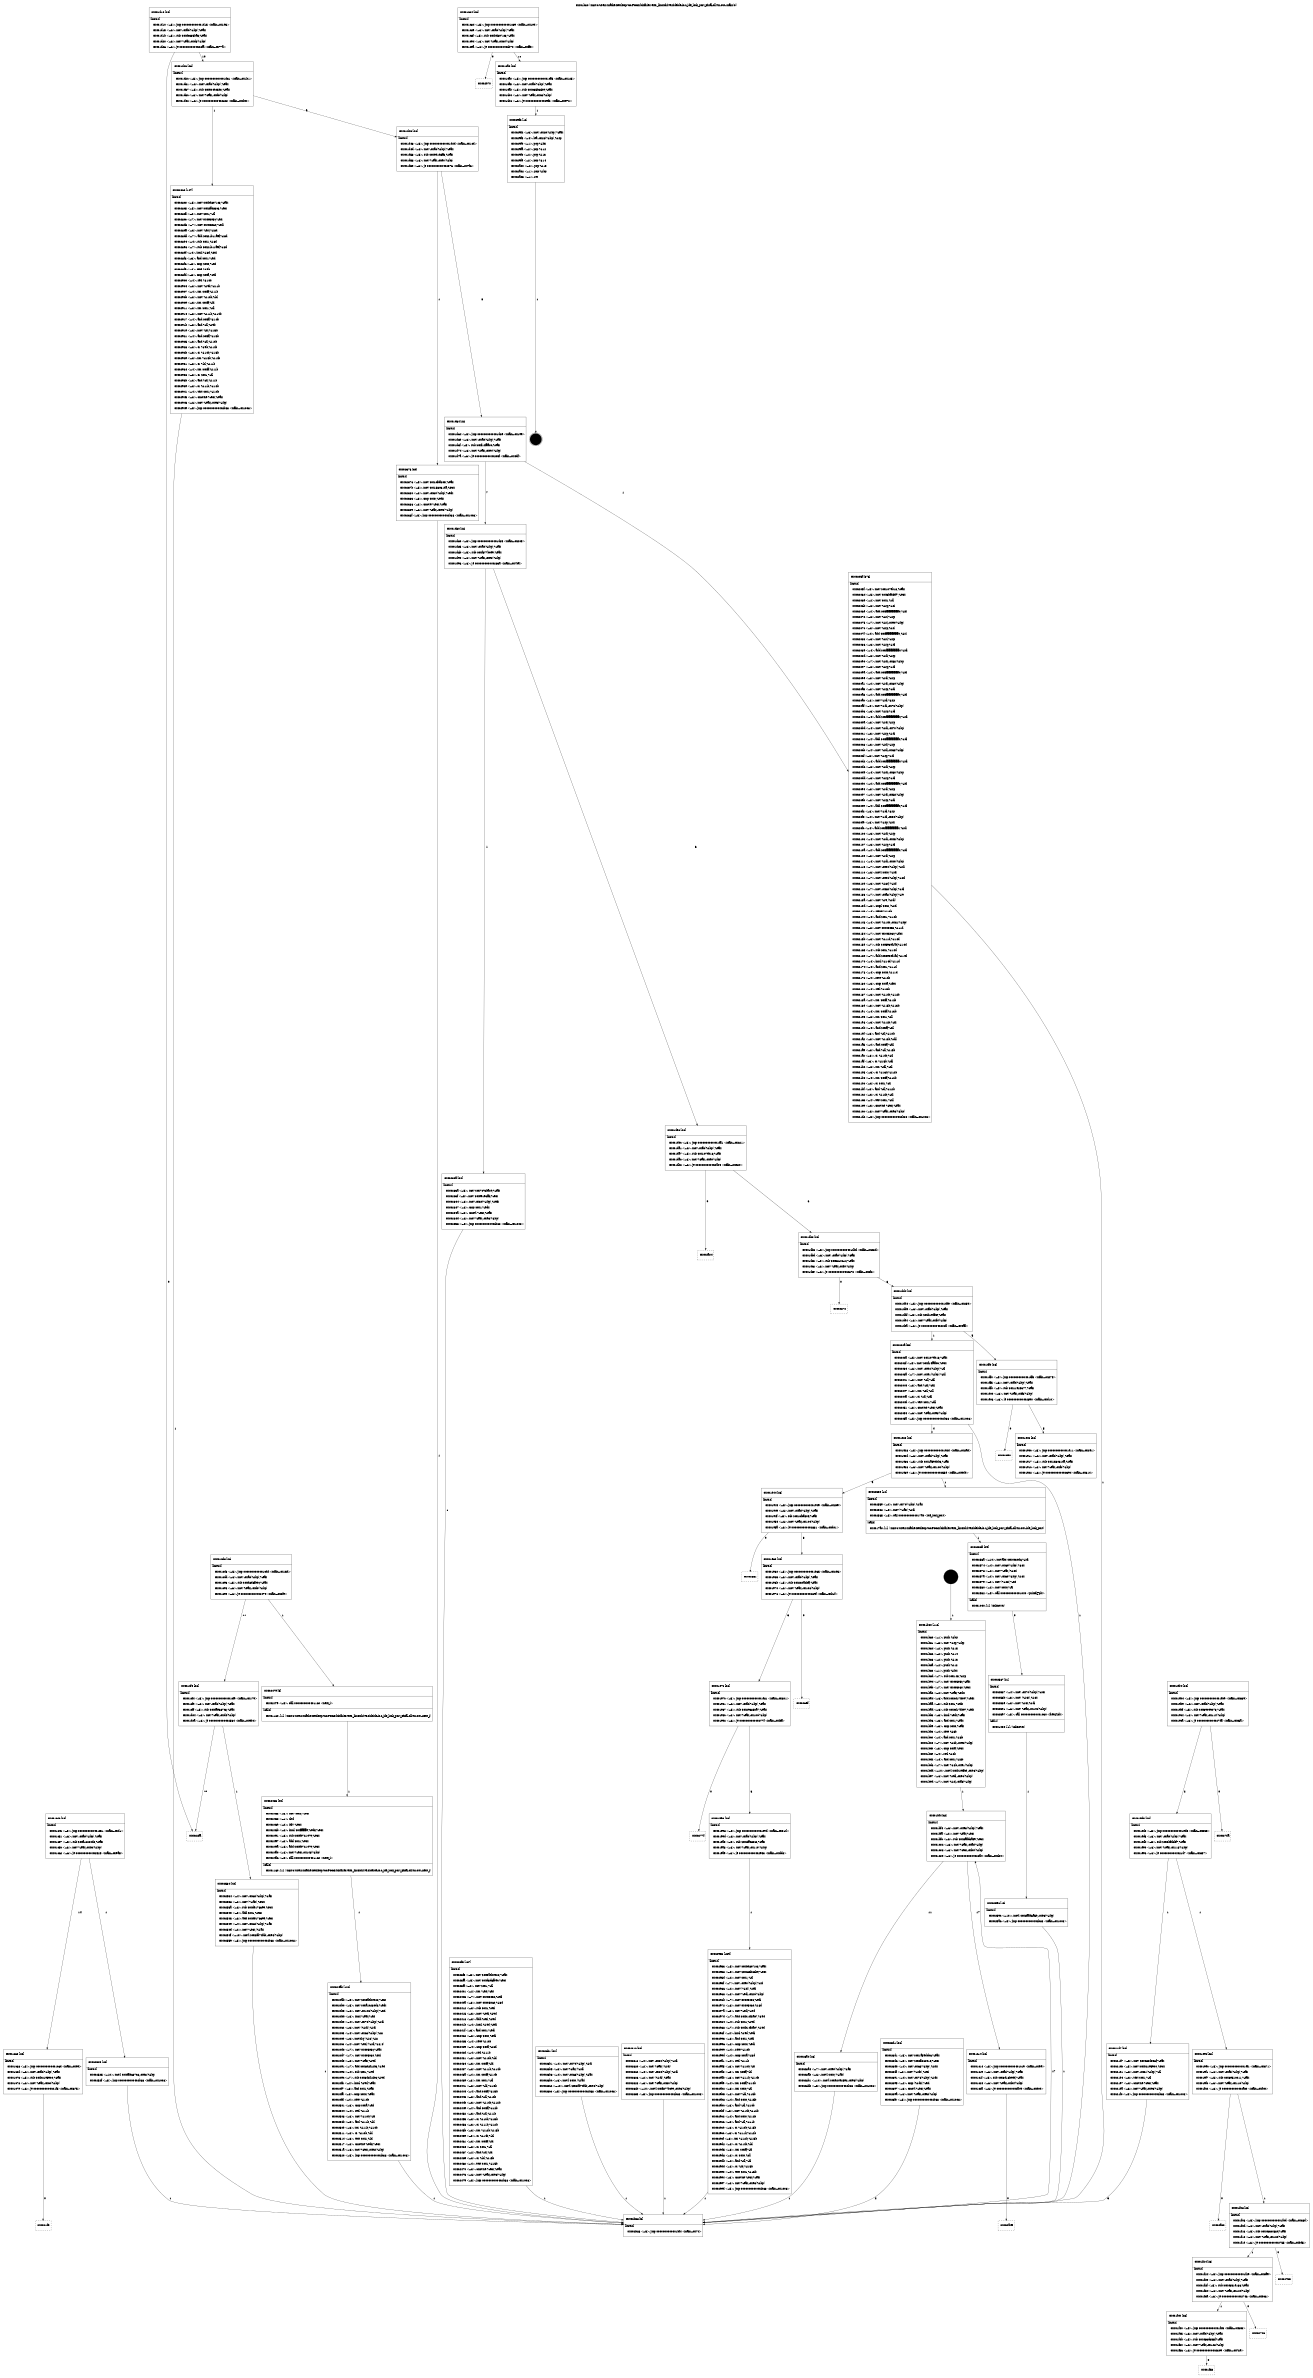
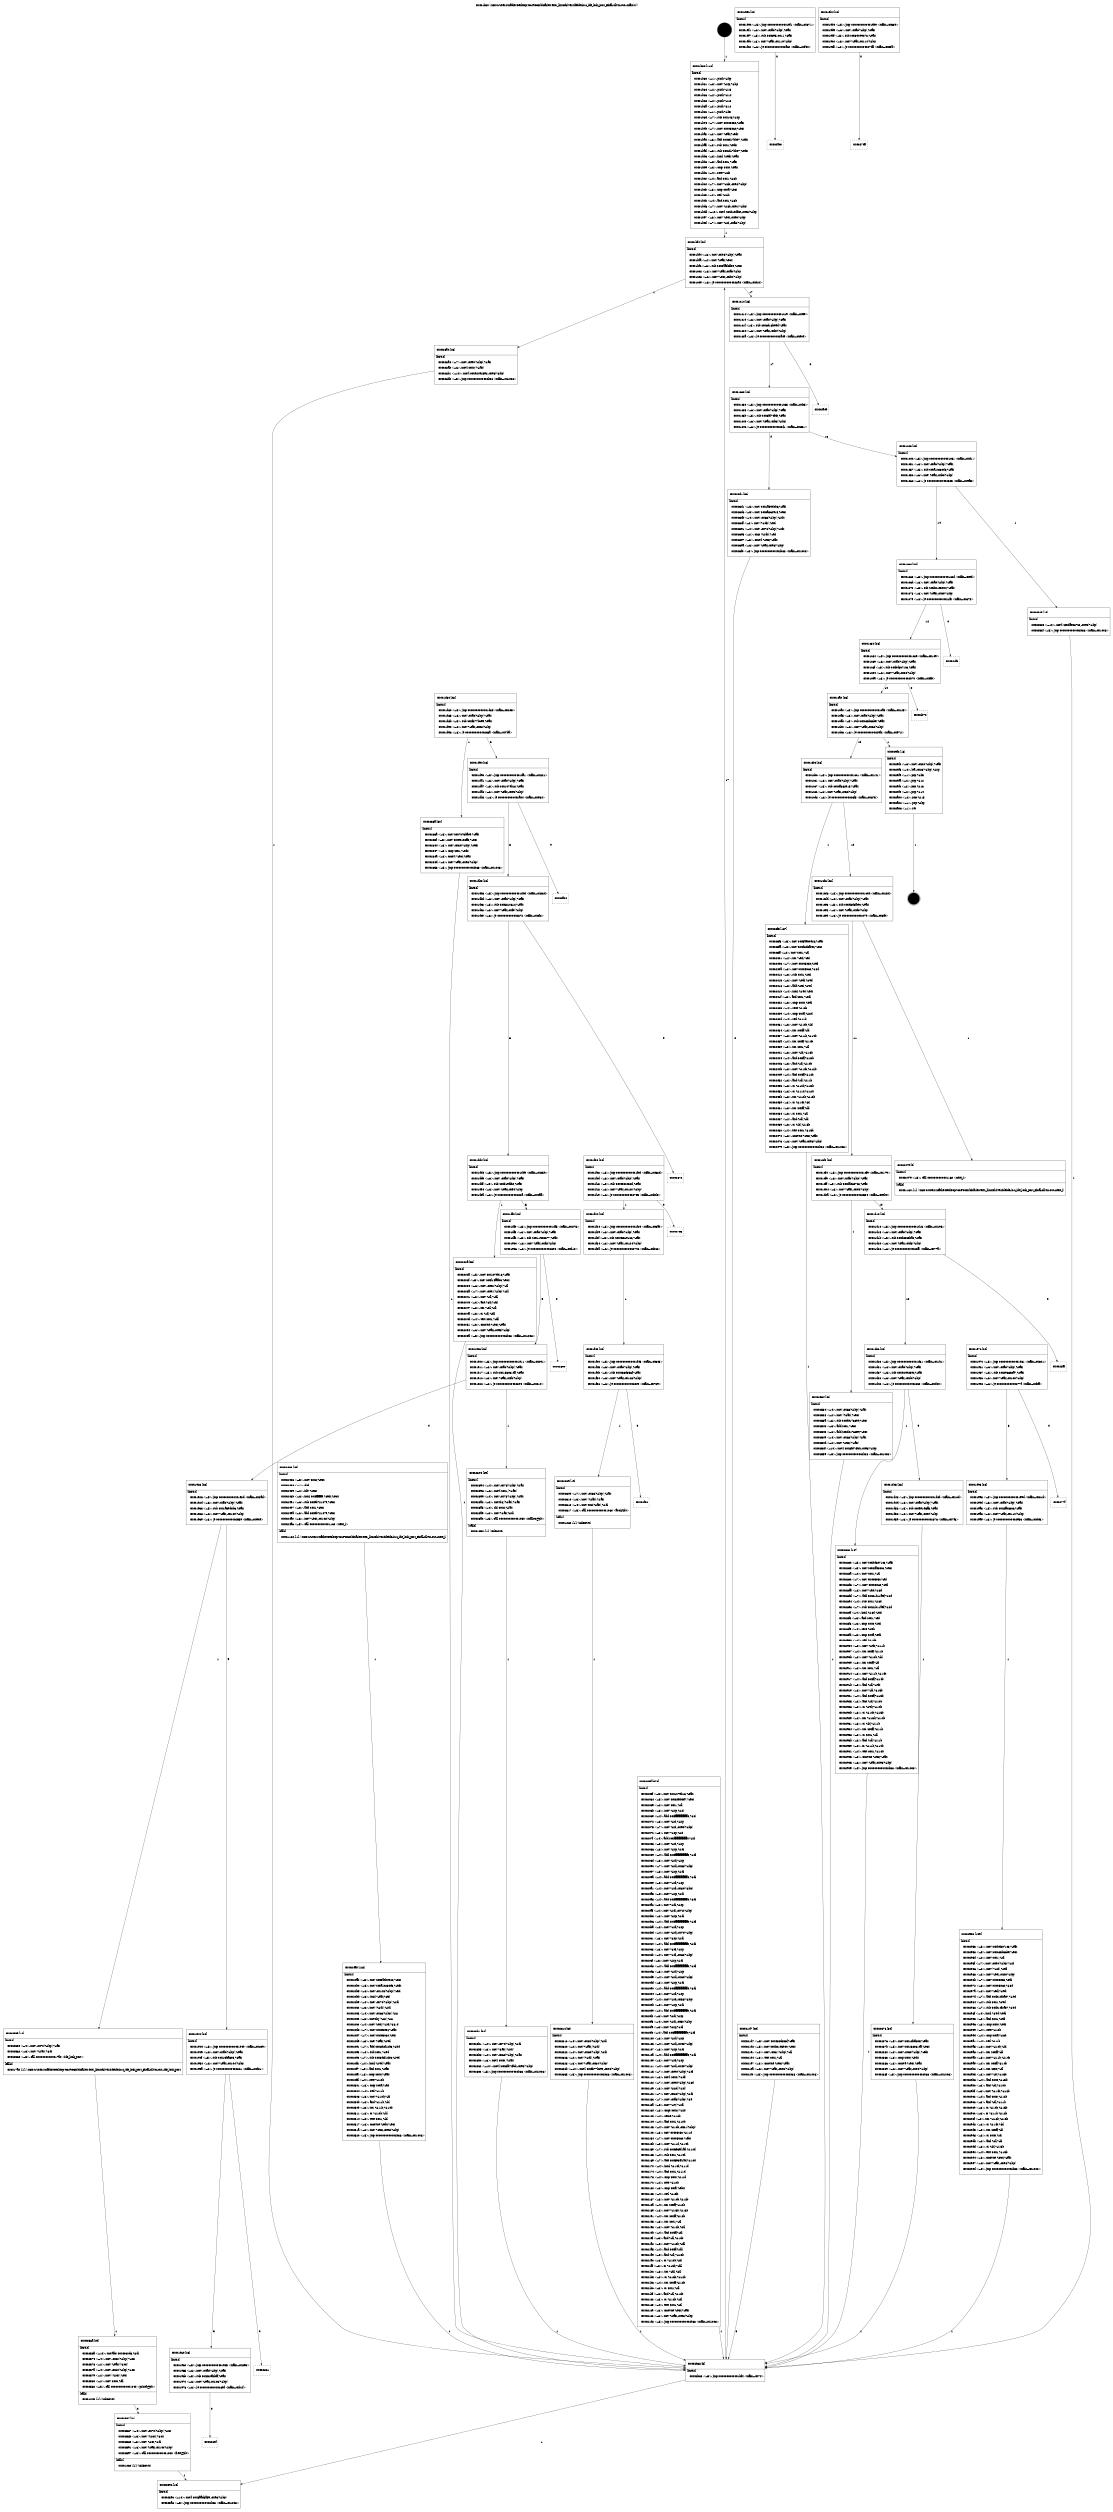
node "0x401c30 [28]": added
node "0x401d64 [28]": removed
edge "0x401c68 [28]" -> "0x401c84 [28]": added, label "14"
node "0x401cbc [28]": added
edge "0x40202a [53]" -> "0x401e28 [28]": now "0x401e0c [28]" -> "0x401e28 [28]"
node "0x402394 [29]": added
node "0x402309 [19]": added
edge "0x401e60 [28]" -> "0x401e7c [28]": removed, label "3"
edge "0x40247e [5]" -> "0x402483 [40]": removed, label "1"
edge "0x401cf4 [28]" -> "0x4022fa": now "0x401cf4 [28]" -> "0x401d10 [28]"
node "0x401ed0 [28]": removed
edge "0x401bf4 [32]" -> "0x4028a4 [28]": label " 11" -> " 1"
edge "0x401eec [28]" -> "0x401f08 [28]": removed, label "1"
edge "0x40259c [15]" -> "0x402b88 [5]": reversed
node "0x402746": removed
